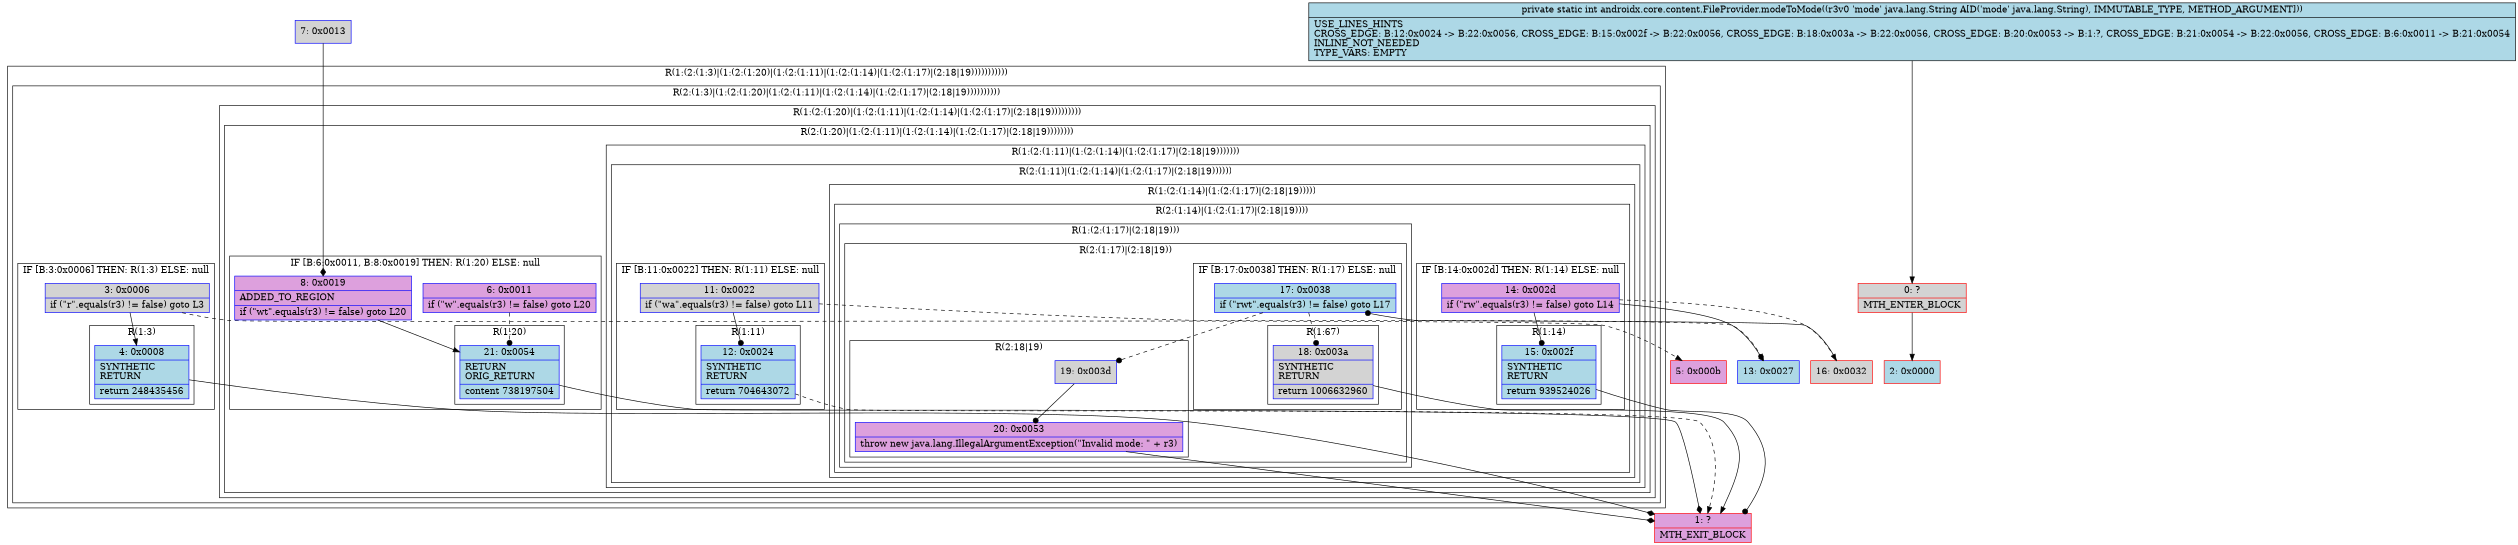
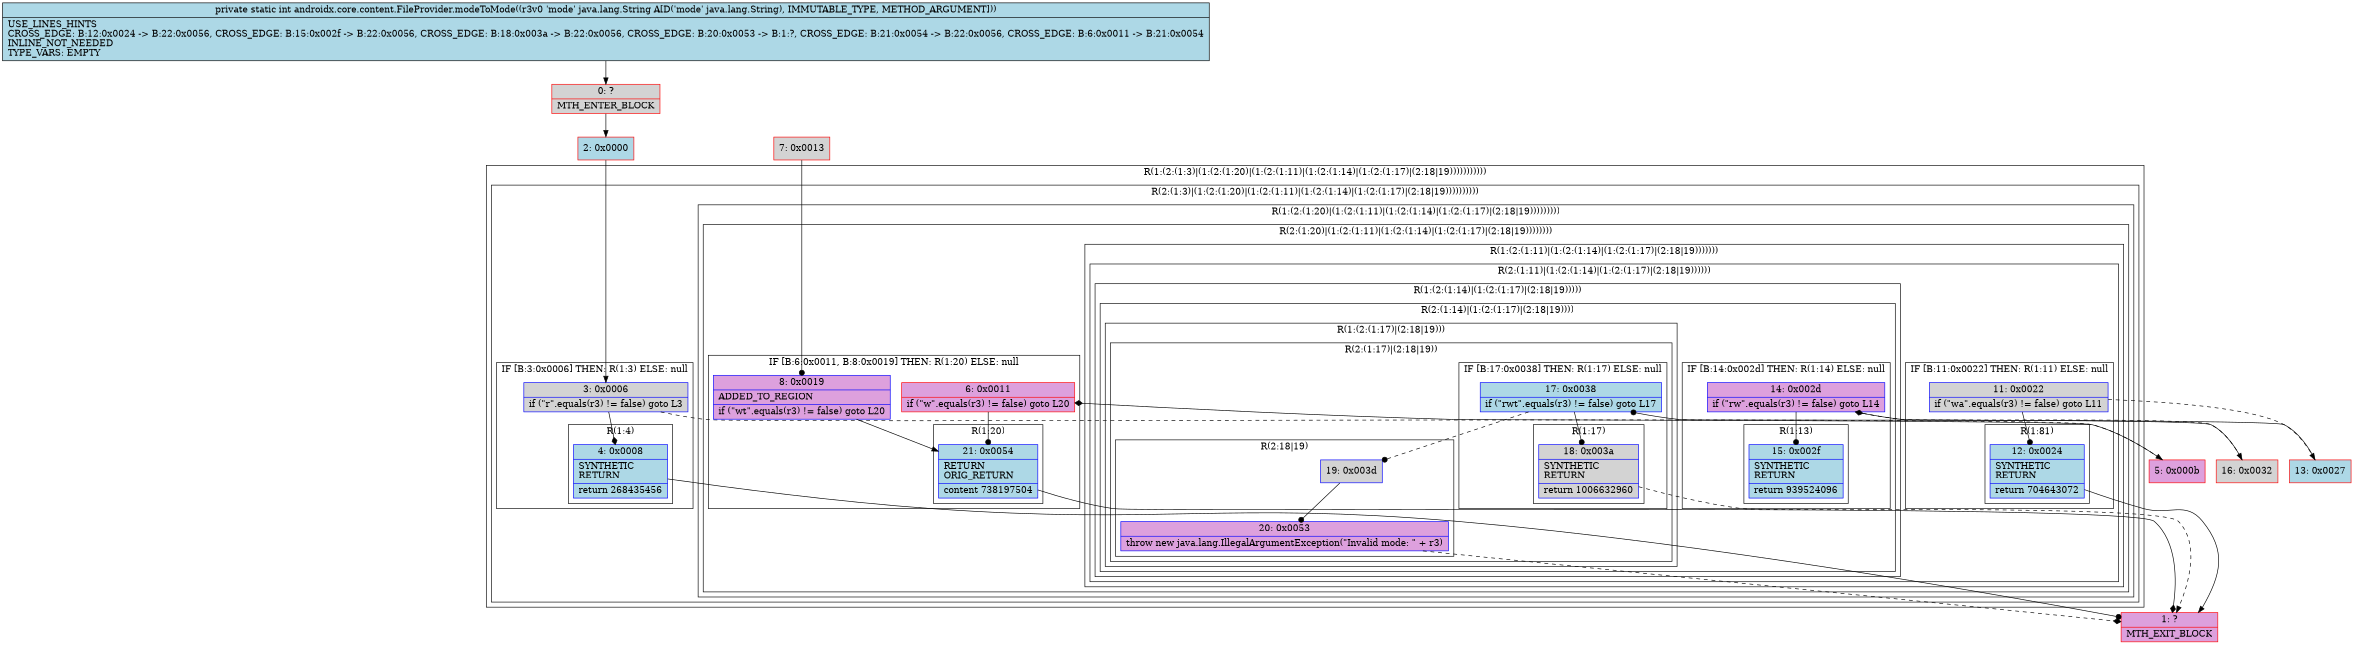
node "7: 0x0013": color blue -> red
edge "7: 0x0013" -> "8: 0x0019": arrowhead diamond -> dot
edge "2: 0x0000" -> "3: 0x0006": added
node "6: 0x0011": color blue -> red
edge "14: 0x002d" -> "13: 0x0027": reversed
edge "17: 0x0038" -> "18: 0x003a": style dashed -> solid
edge "3: 0x0006" -> "4: 0x0008": arrowhead normal -> diamond
edge "6: 0x0011" -> "21: 0x0054": style dashed -> solid
cluster "R(1:3)": label "R(1:3)" -> "R(1:4)"
cluster "R(1:11)": label "R(1:11)" -> "R(1:81)"
cluster "R(1:67)": label "R(1:67)" -> "R(1:17)"
cluster "R(1:14)": label "R(1:14)" -> "R(1:13)"
node "13: 0x0027": color blue -> red
node "4: 0x0008": text "return 248435456" -> "return 268435456"
node "15: 0x002f": text "return 939524026" -> "return 939524096"
edge "12: 0x0024" -> "1: ?": style dashed -> solid
edge "15: 0x002f" -> "1: ?": removed
edge "4: 0x0008" -> "1: ?": arrowhead diamond -> dot
edge "5: 0x000b" -> "6: 0x0011": added
edge "18: 0x003a" -> "1: ?": style solid -> dashed
edge "20: 0x0053" -> "1: ?": style solid -> dashed
